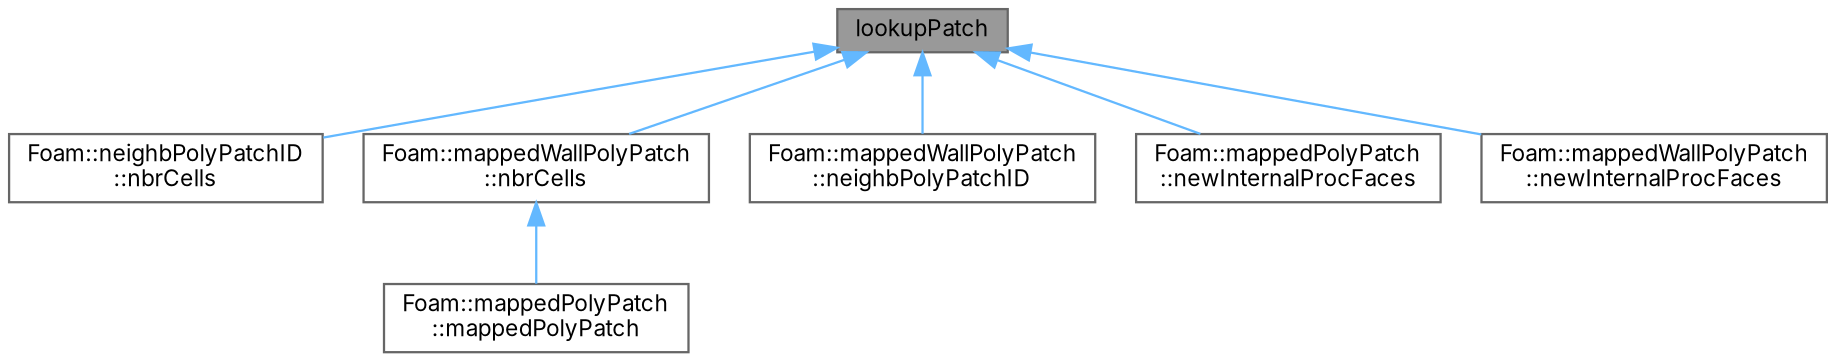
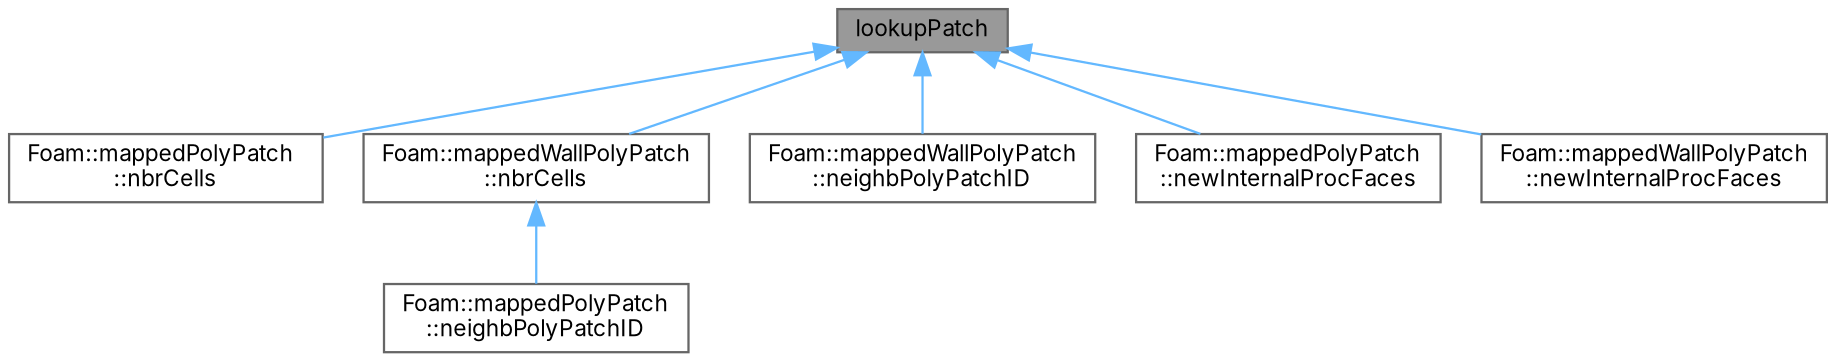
node "Foam::neighbPolyPatchID ::nbrCells": label "Foam::neighbPolyPatchID ::nbrCells" -> "Foam::mappedPolyPatch ::nbrCells"
node "Foam::mappedPolyPatch ::mappedPolyPatch": label "Foam::mappedPolyPatch ::mappedPolyPatch" -> "Foam::mappedPolyPatch ::neighbPolyPatchID"
